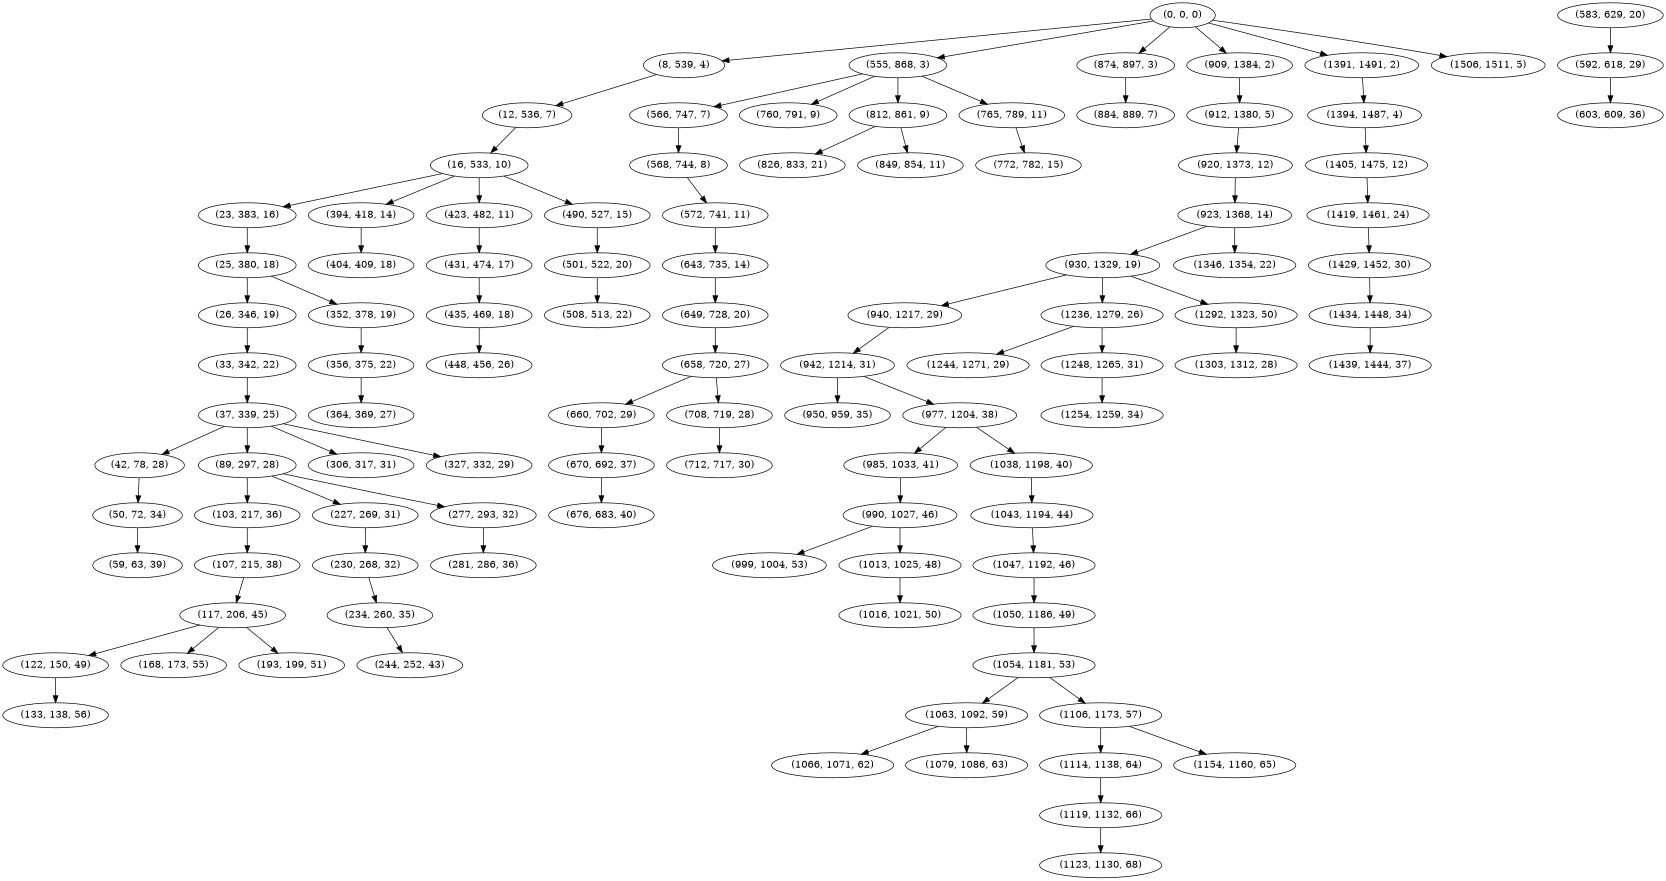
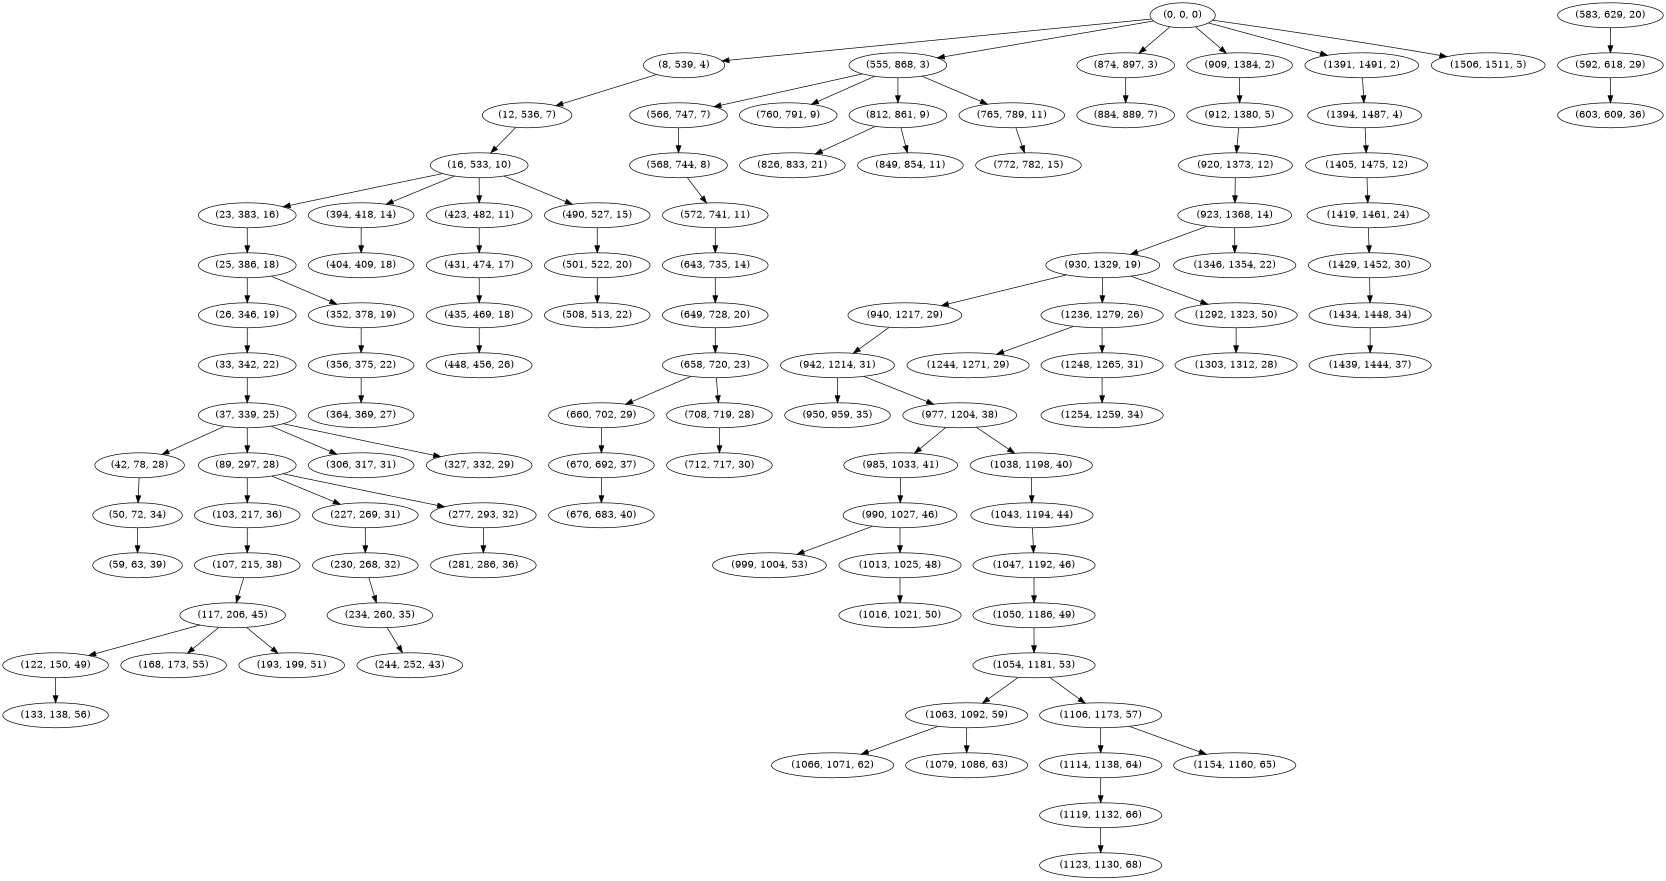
node "(25, 380, 18)": label "(25, 380, 18)" -> "(25, 386, 18)"
node "(658, 720, 27)": label "(658, 720, 27)" -> "(658, 720, 23)"
